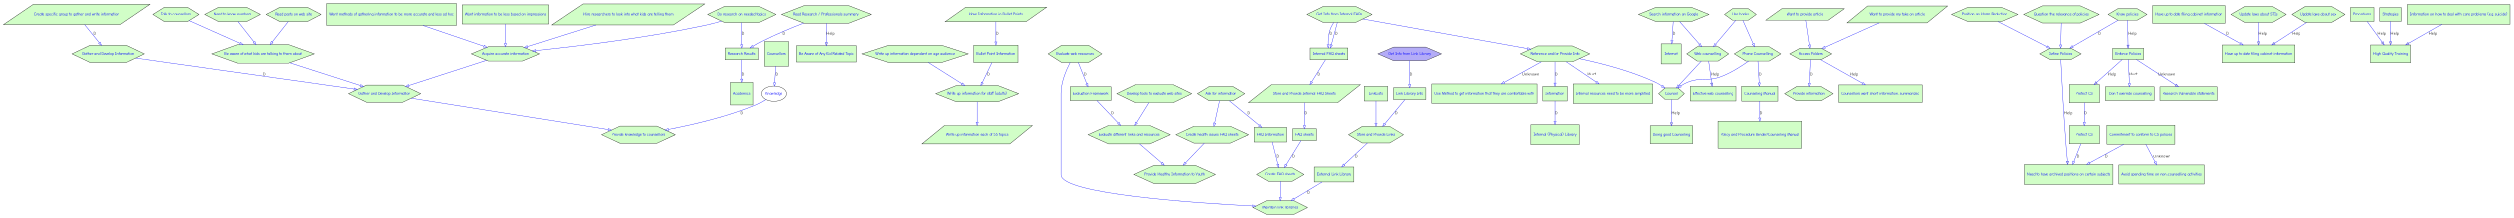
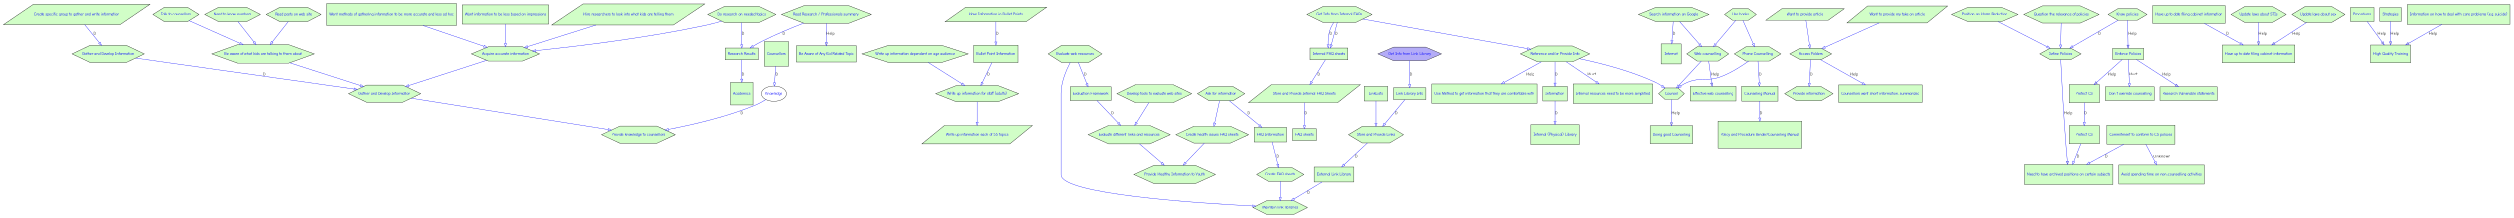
edge "Reference and/or Provide Info" -> "Use Method to get information that they are comfortable with": label "Unknown" -> "Help"
edge "Enforce Policies" -> "Research Vulnerable statements": label "Unknown" -> "Help"
edge "FAQ sheets" -> "Create FAQ sheets": removed, label "D"
